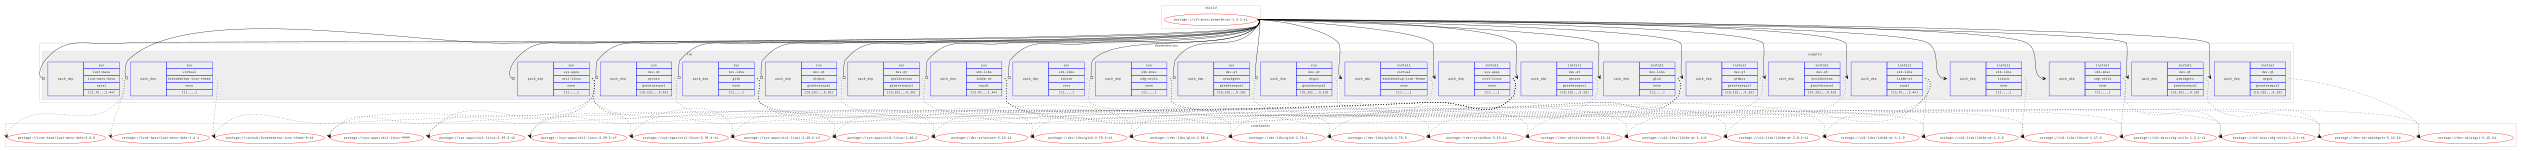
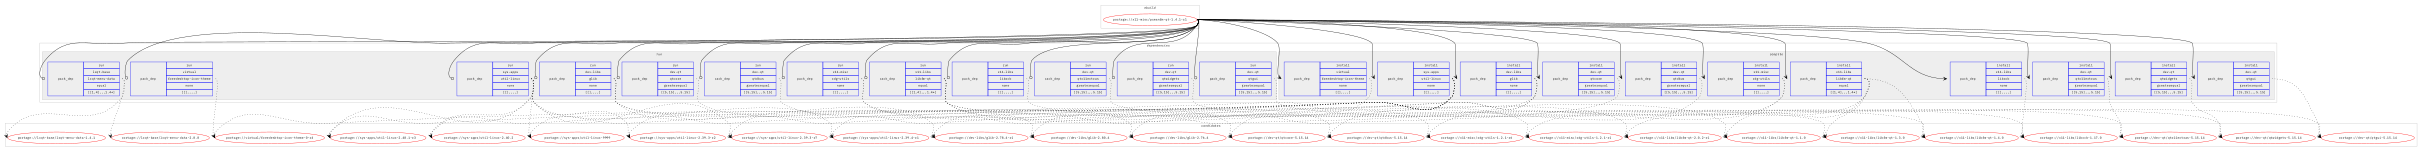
node "portage://dev-libs/glib-2.78.3": removed
